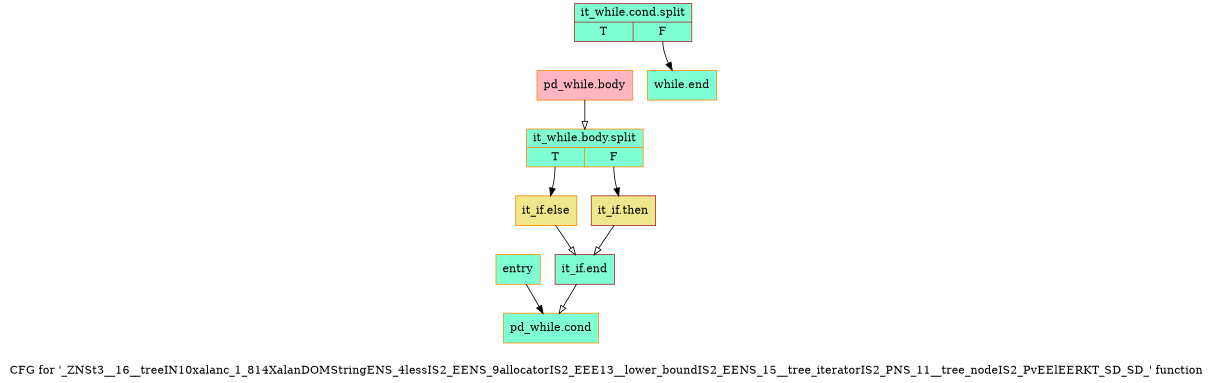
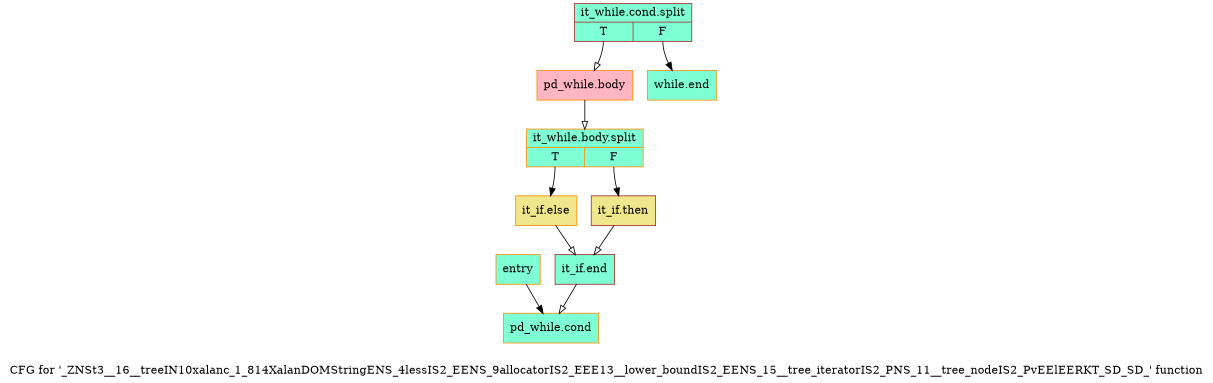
edge "it_while.cond.split" -> "pd_while.body": added
